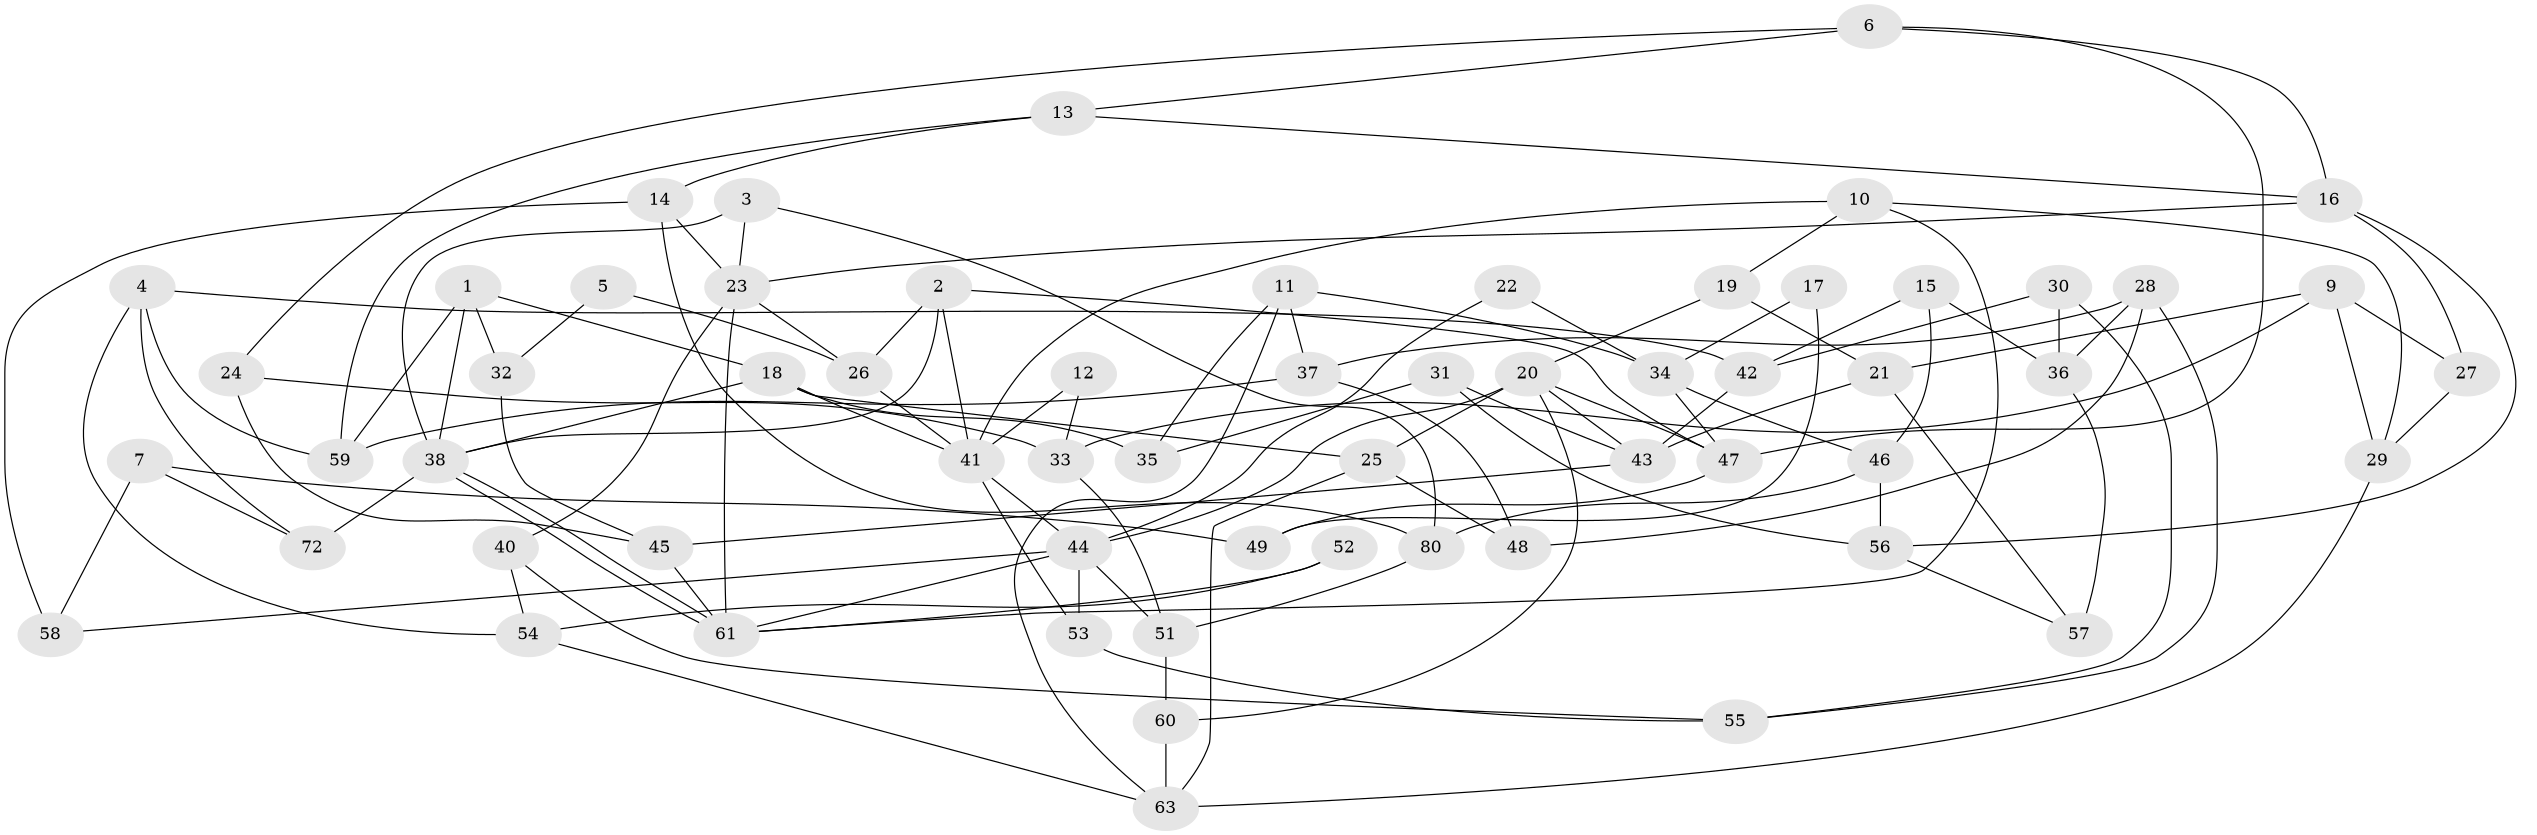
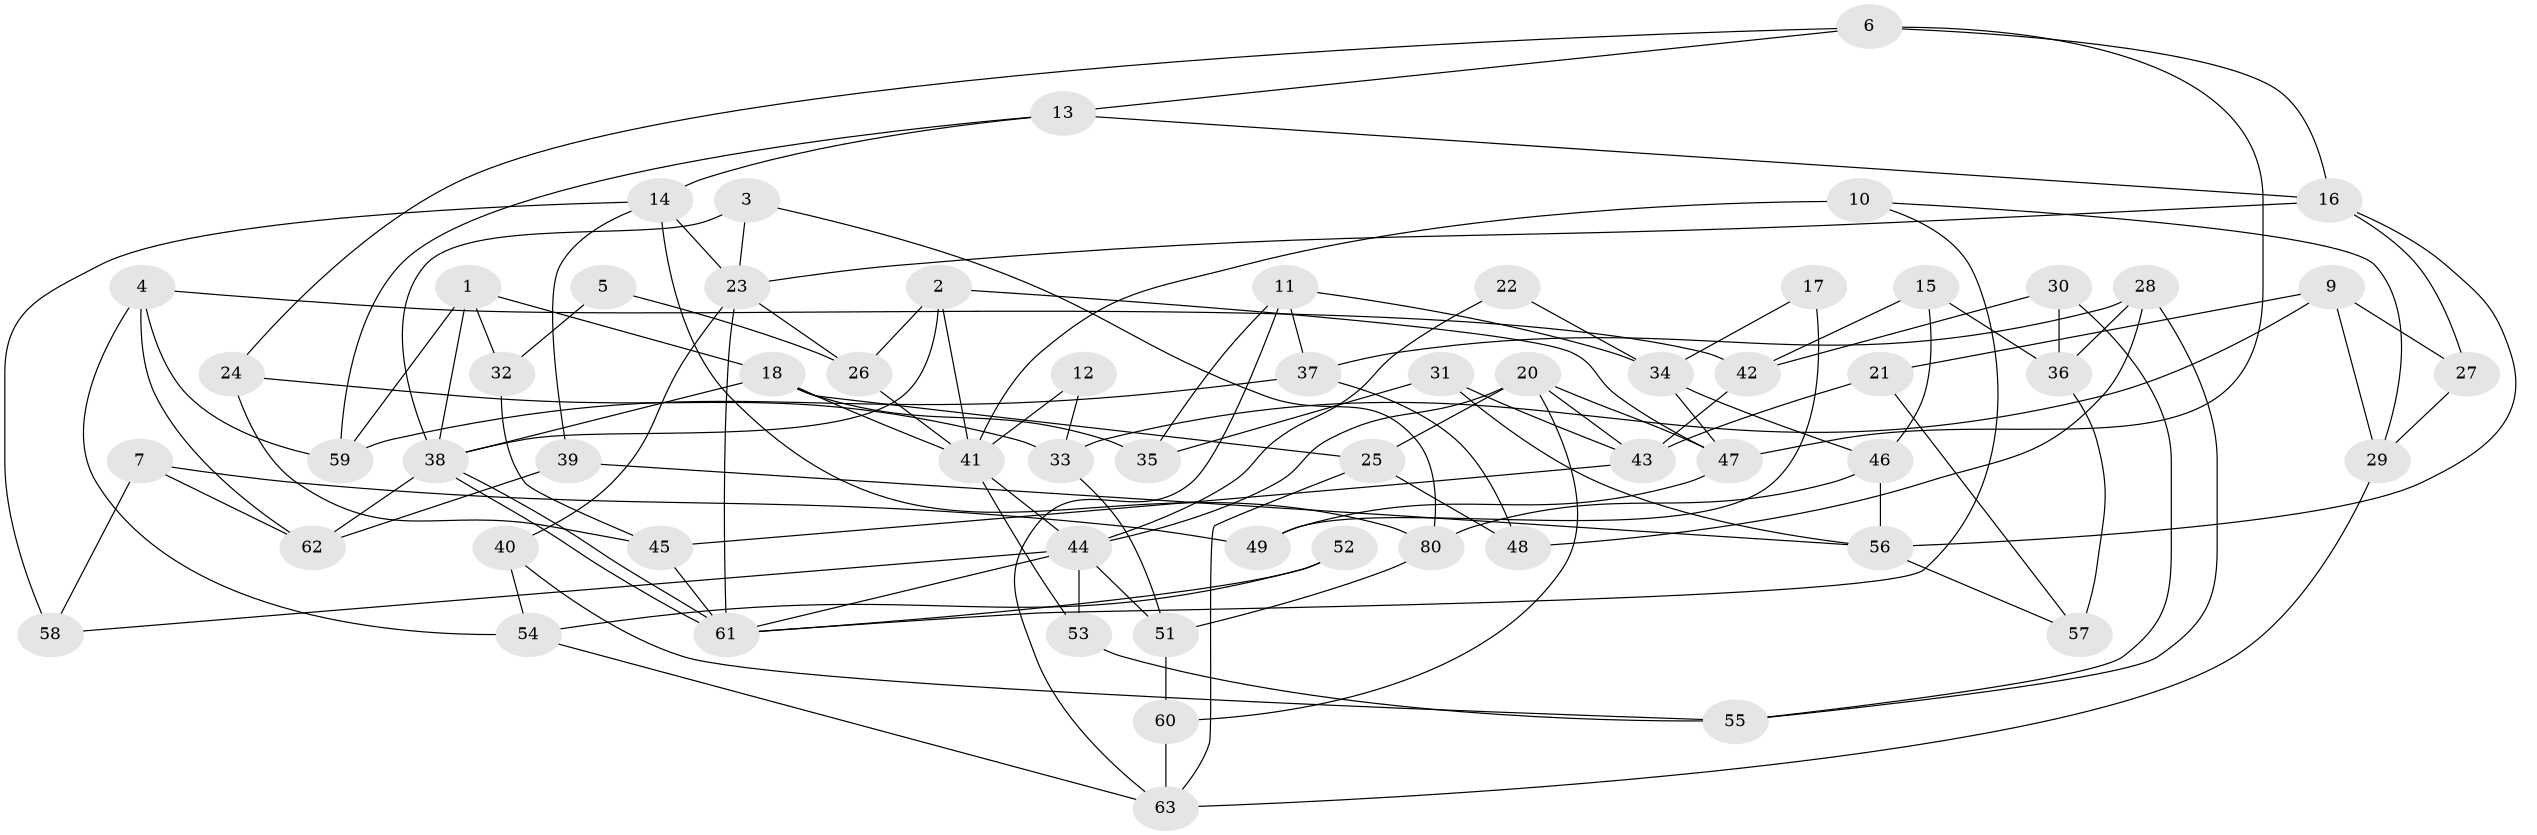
node "19": removed
node "39": added
node "72": label "72" -> "62"
